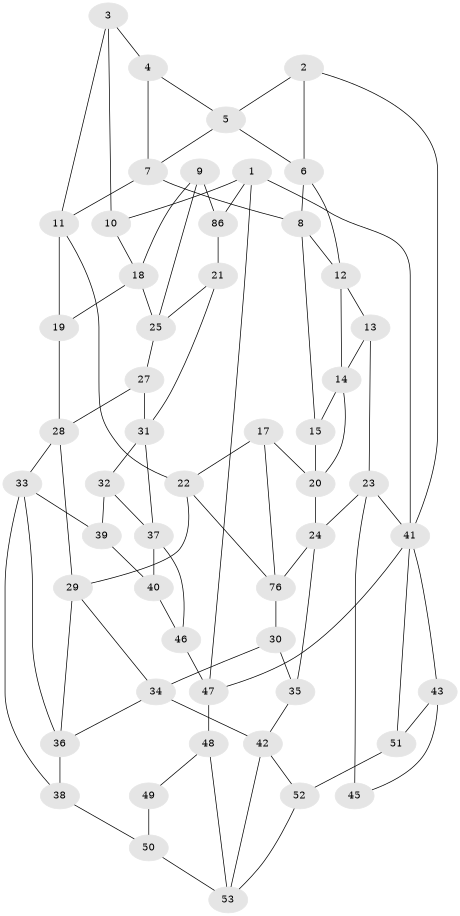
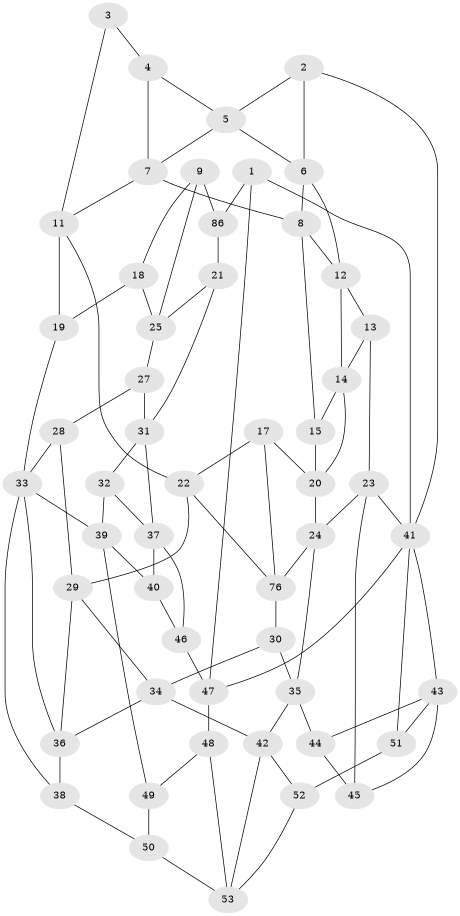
node "10": removed
edge "19" -- "28": now "19" -- "33"
edge "39" -- "49": added
node "44": added
